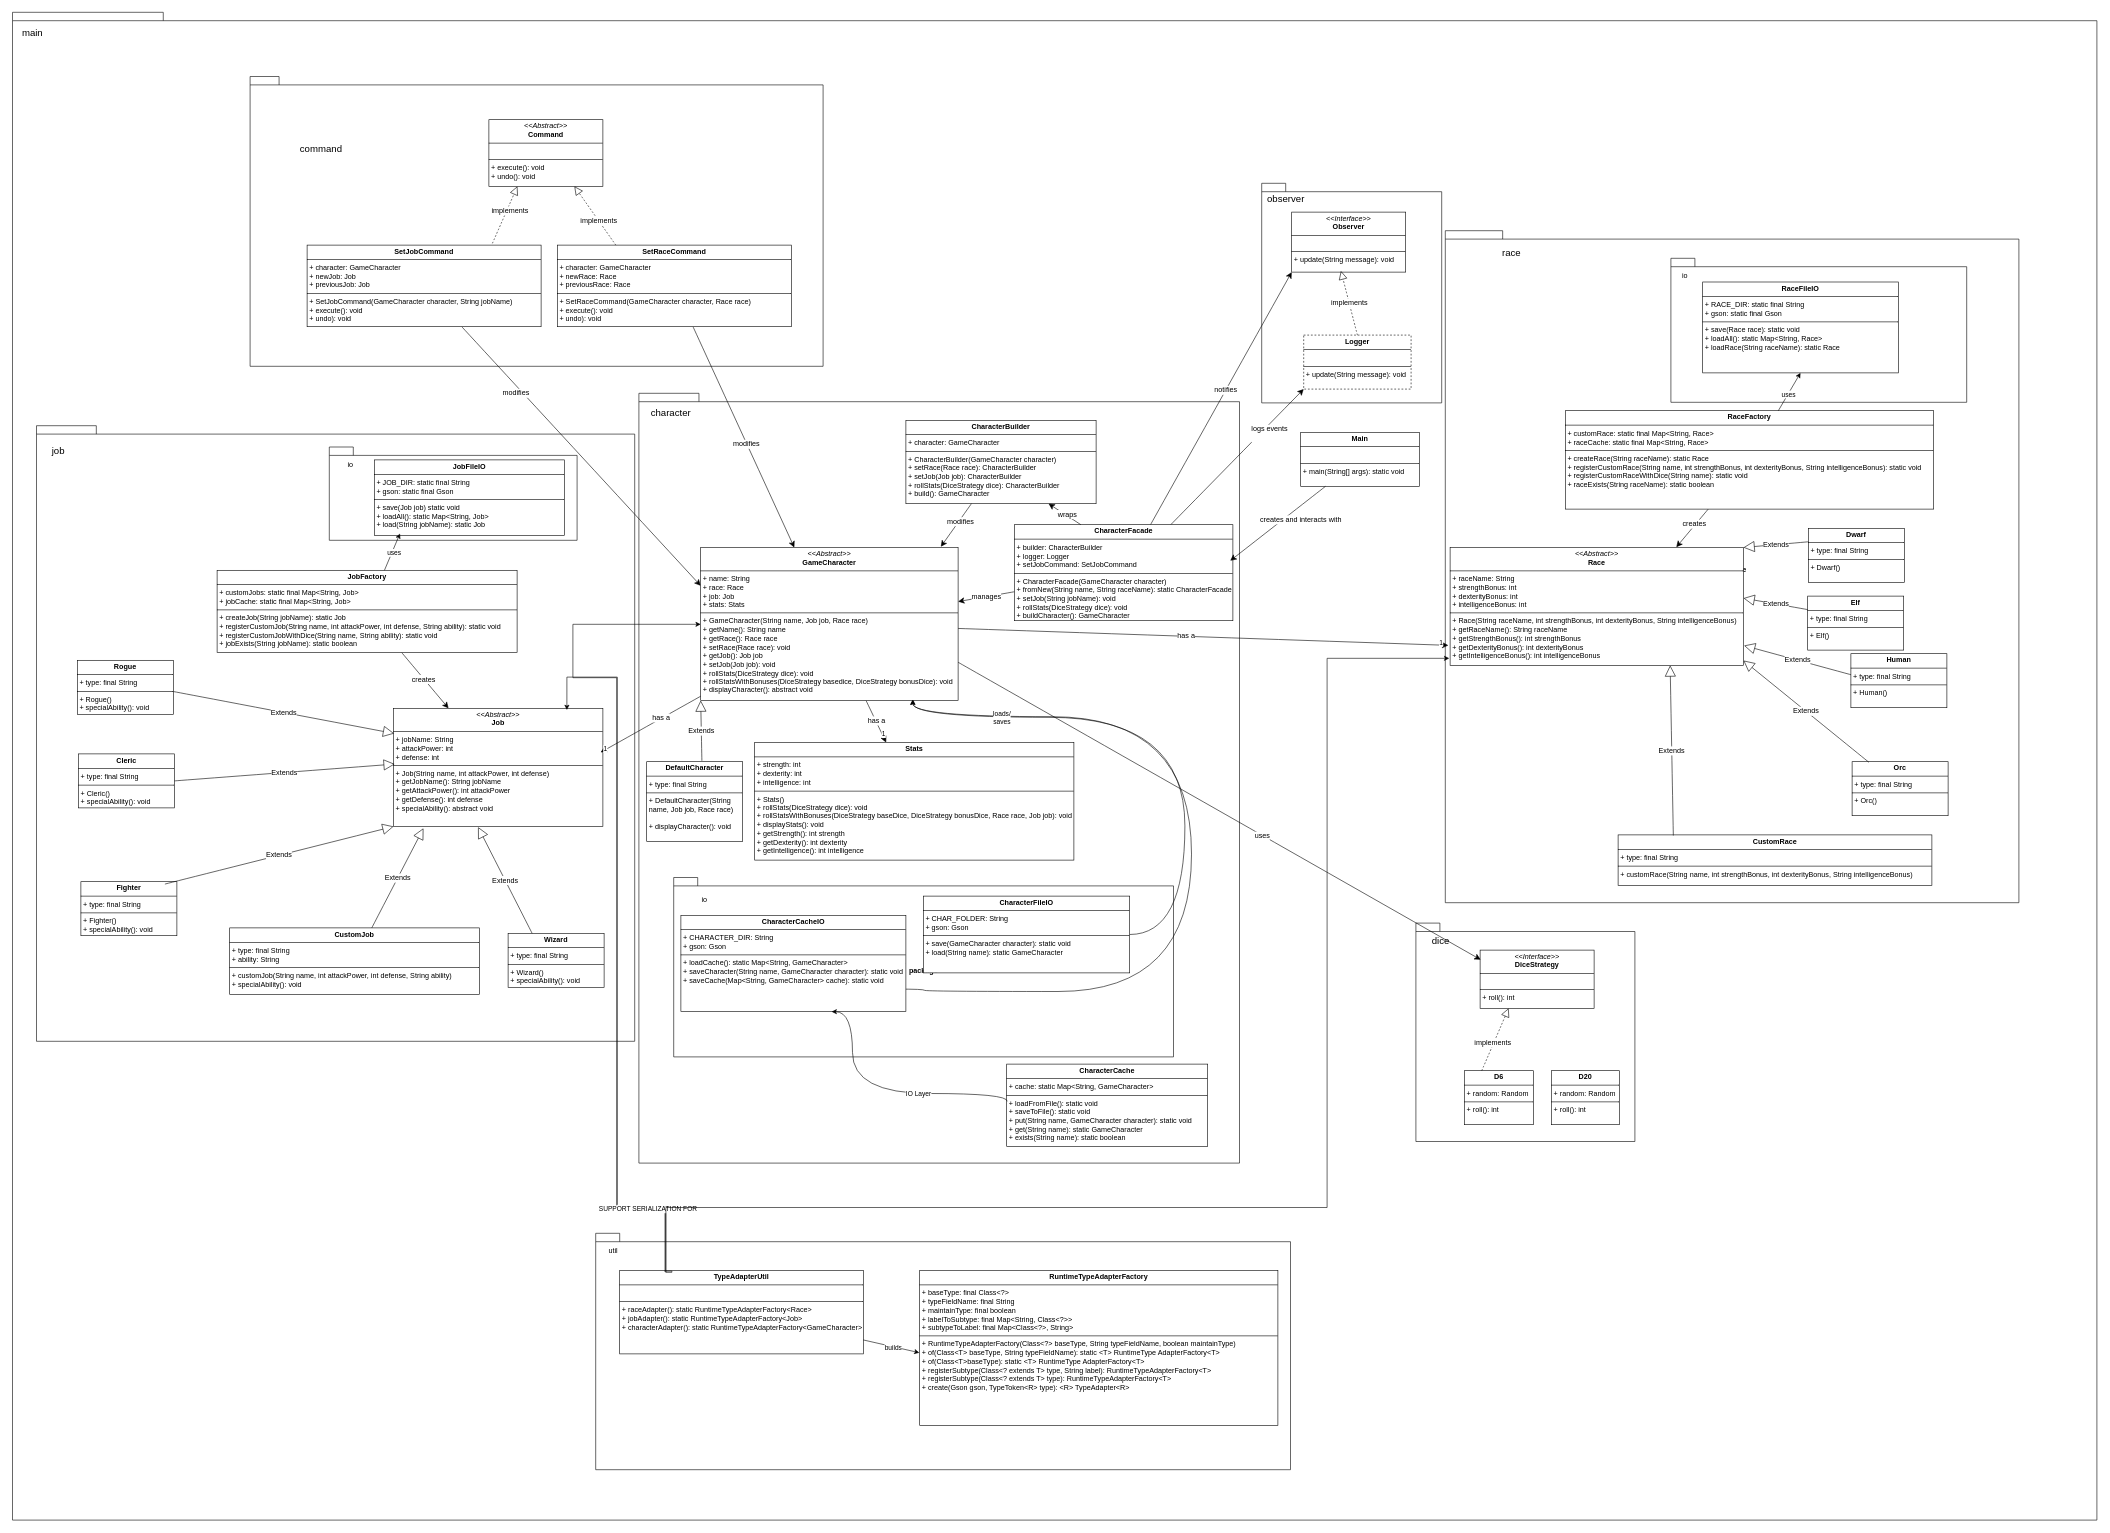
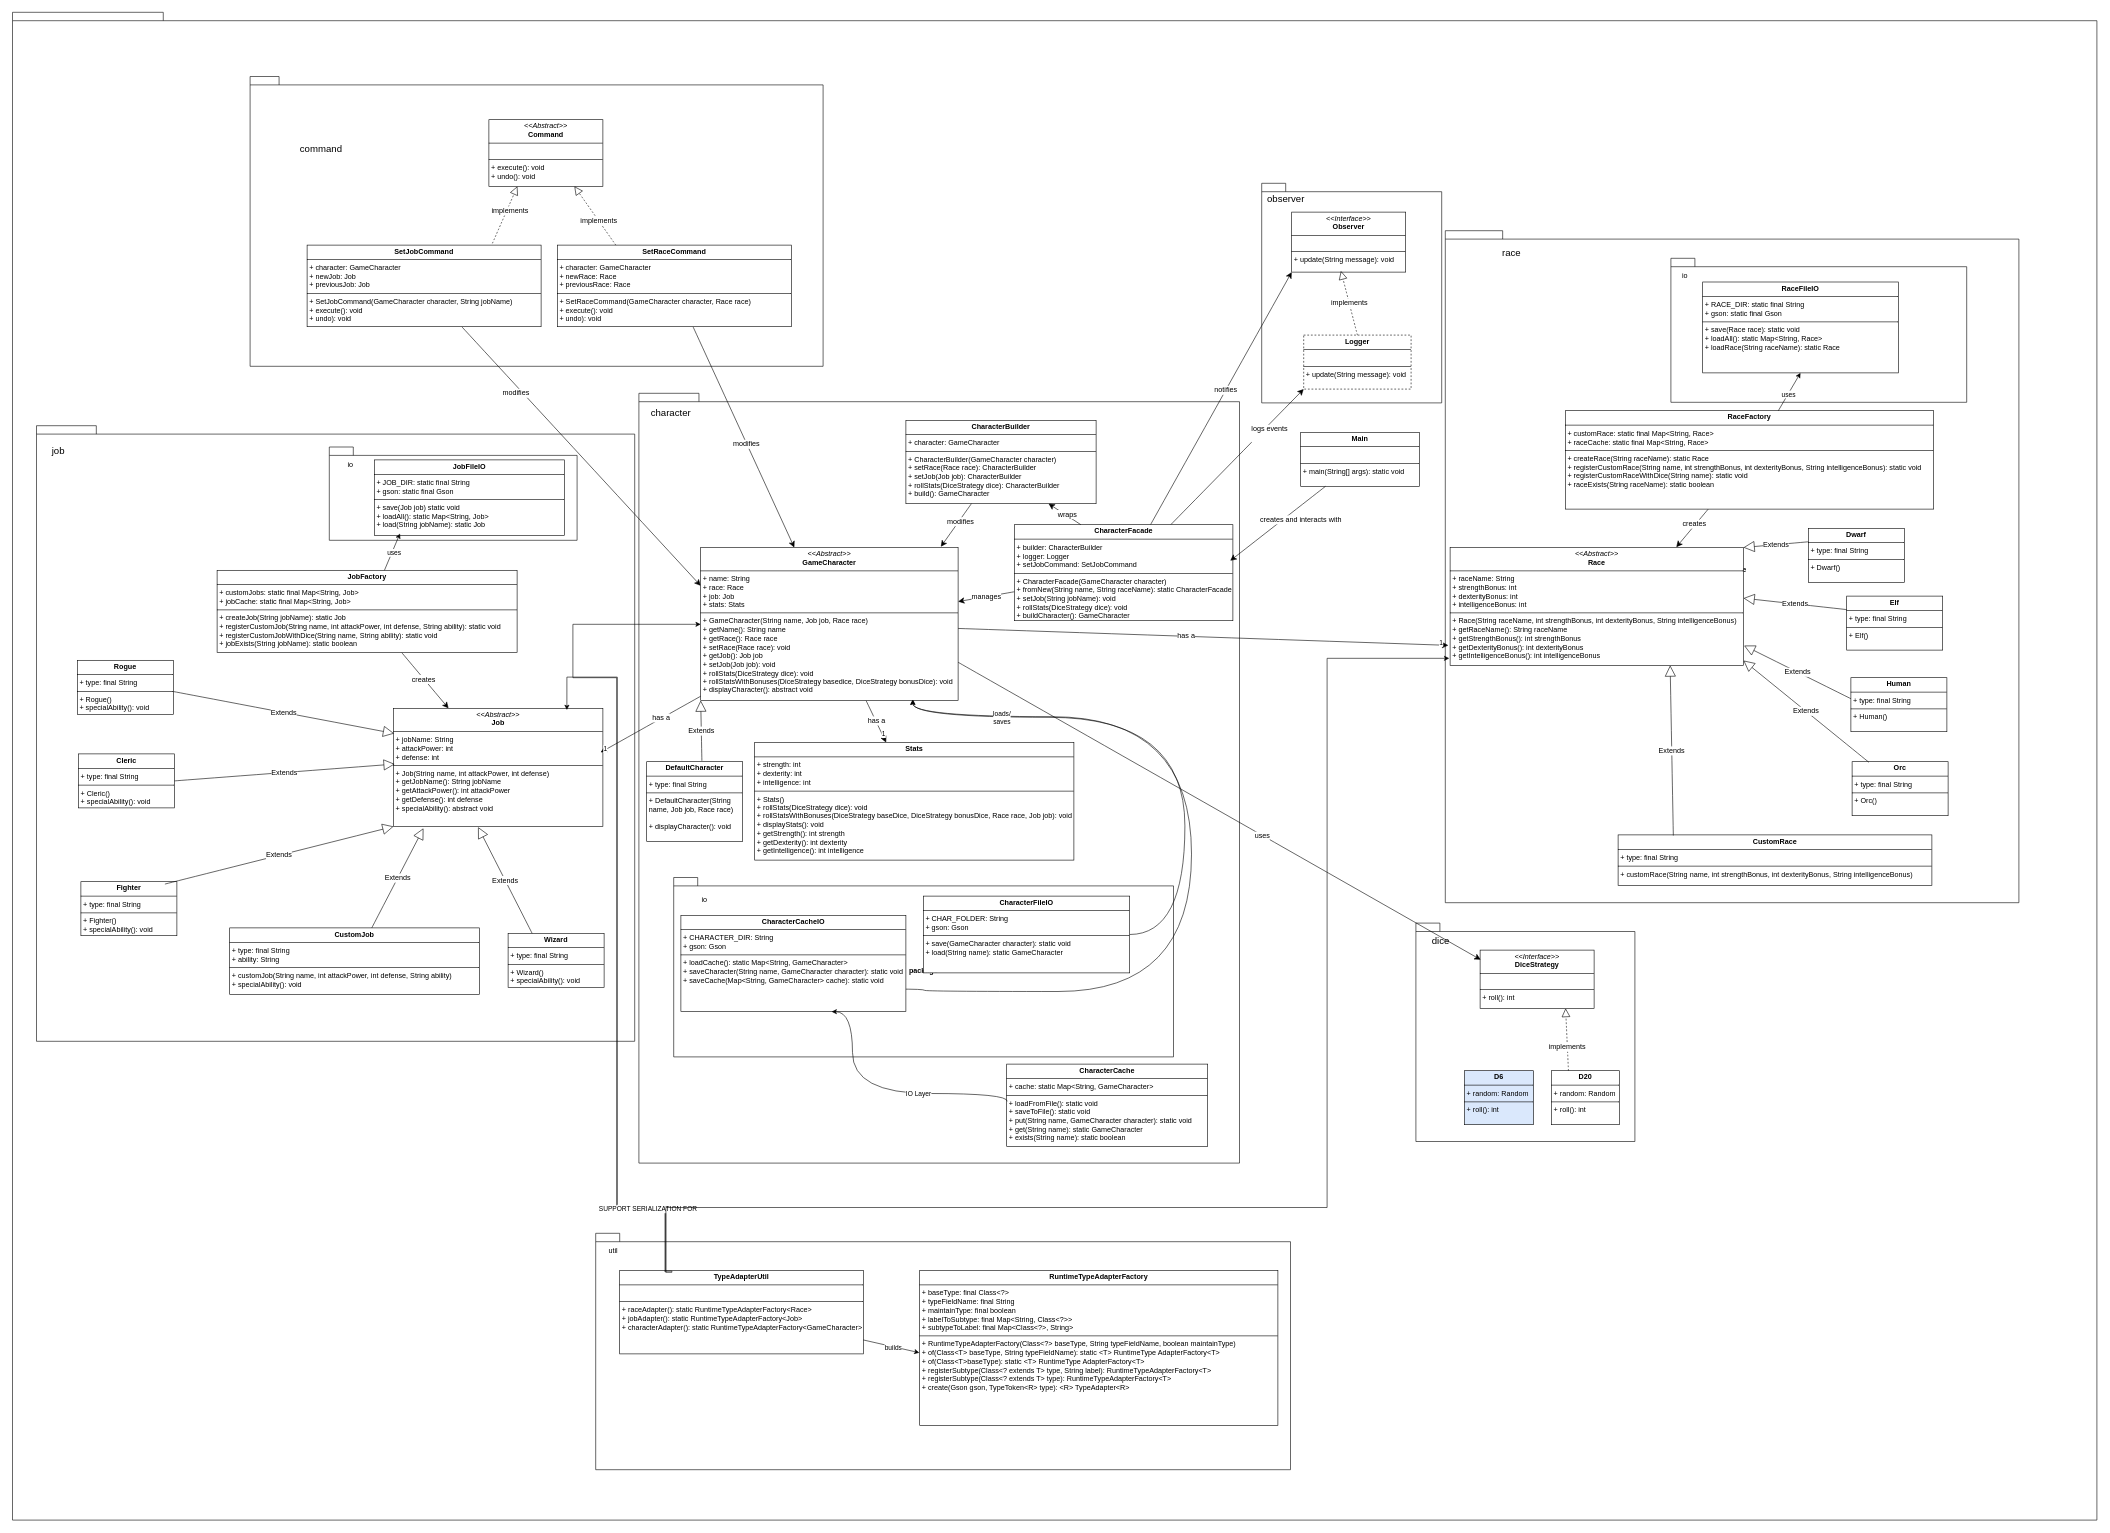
node "main": removed
node "Elf + type: final String + Elf()": moved (1856, 623) -> (1895, 623)
node "Human + type: final String + Human()": moved (1899, 681) -> (1899, 705)
edge "D6 + random: Random + roll(): int" -> "<<Interface>> DiceStrategy + roll(): int": removed, label "implements"
edge "D20 + random: Random + roll(): int" -> "<<Interface>> DiceStrategy + roll(): int": added, label "implements"
node "D6 + random: Random + roll(): int": fillcolor #ffffff -> #dae8fc
